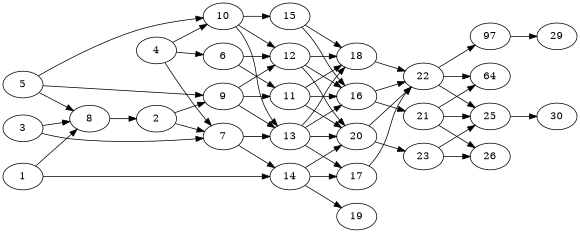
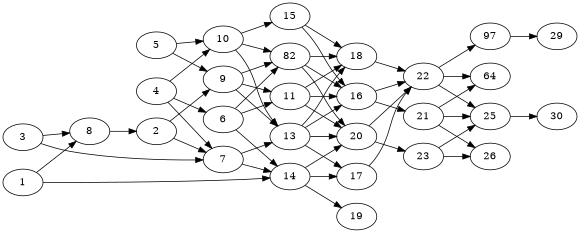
node "12": label "12" -> "82"
edge "5" -> "8": removed
edge "6" -> "14": added
